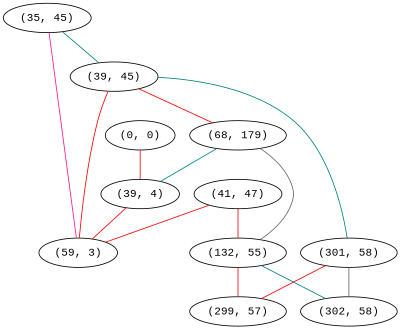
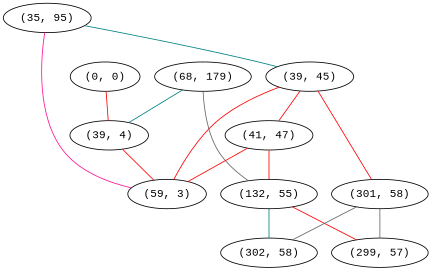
node "(35, 45)": label "(35, 45)" -> "(35, 95)"
edge "(39, 45)" -- "(68, 179)": now "(39, 45)" -- "(41, 47)"
edge "(39, 45)" -- "(301, 58)": color teal -> red
edge "(301, 58)" -- "(299, 57)": color red -> gray40
